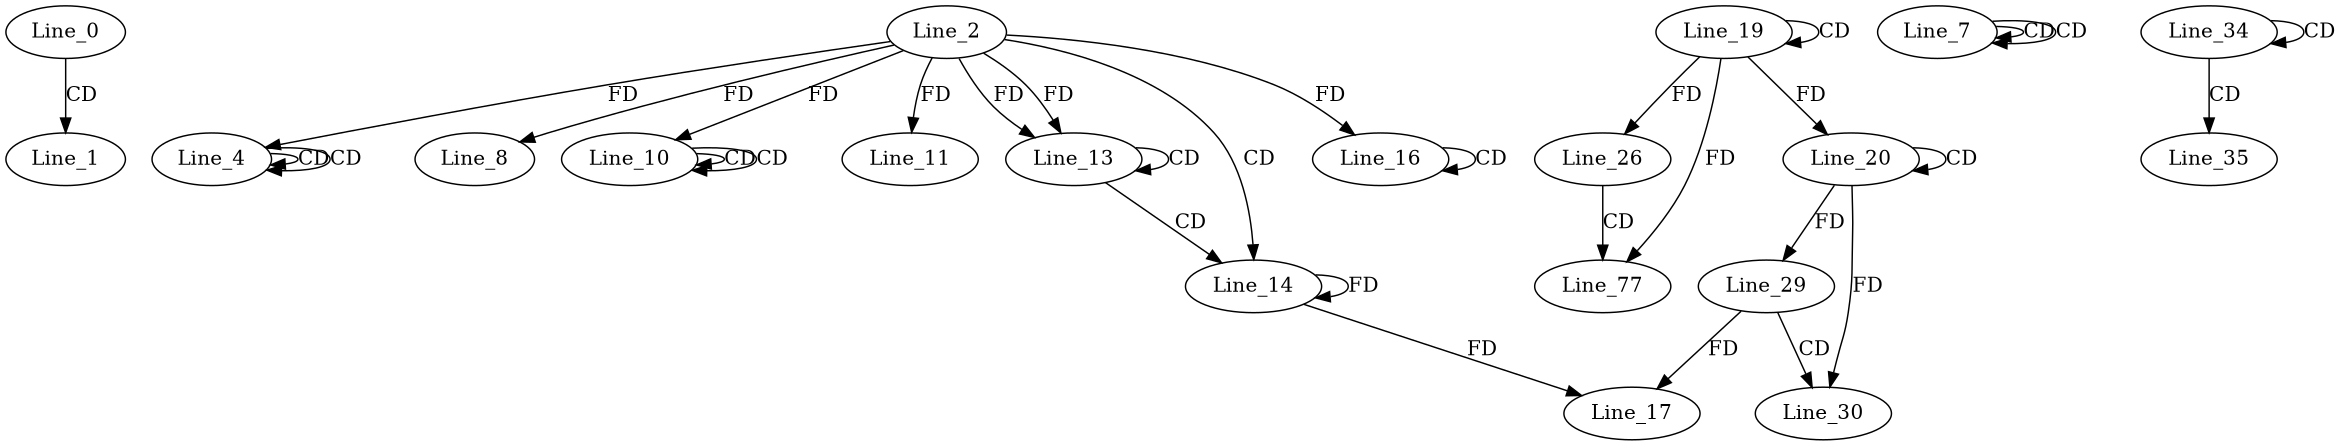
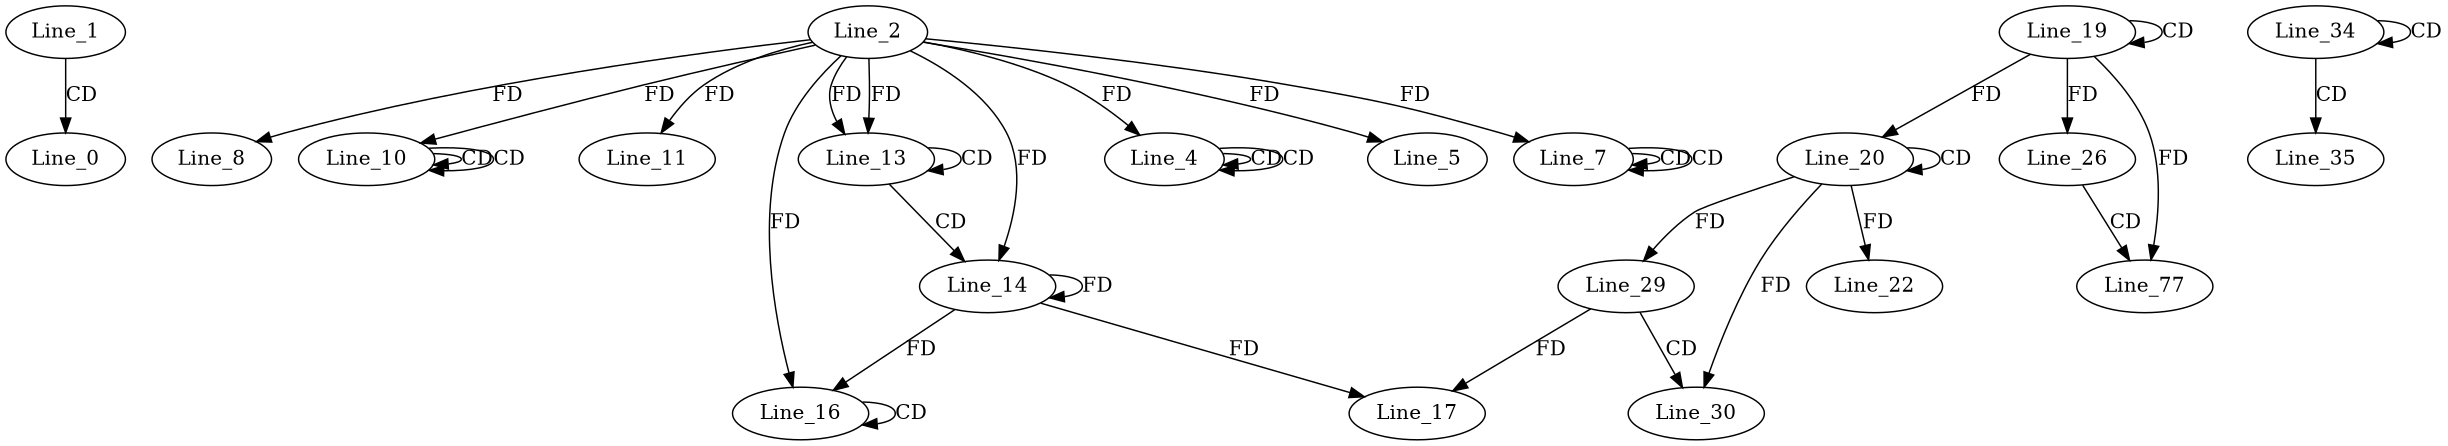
edge "Line_2" -> "Line_7": added, label "FD"
edge "Line_0" -> "Line_1": reversed
edge "Line_2" -> "Line_14": label "CD" -> "FD"
node "Line_5": added
node "Line_22": added
edge "Line_14" -> "Line_16": added, label "FD"
